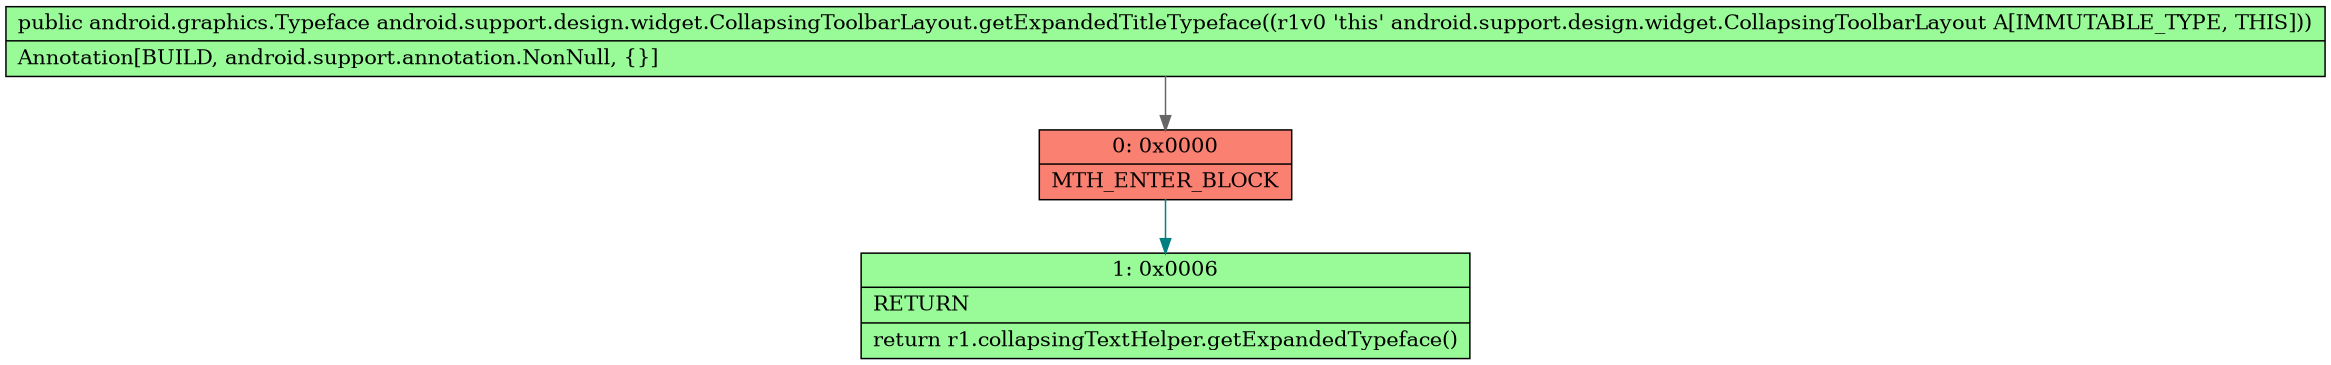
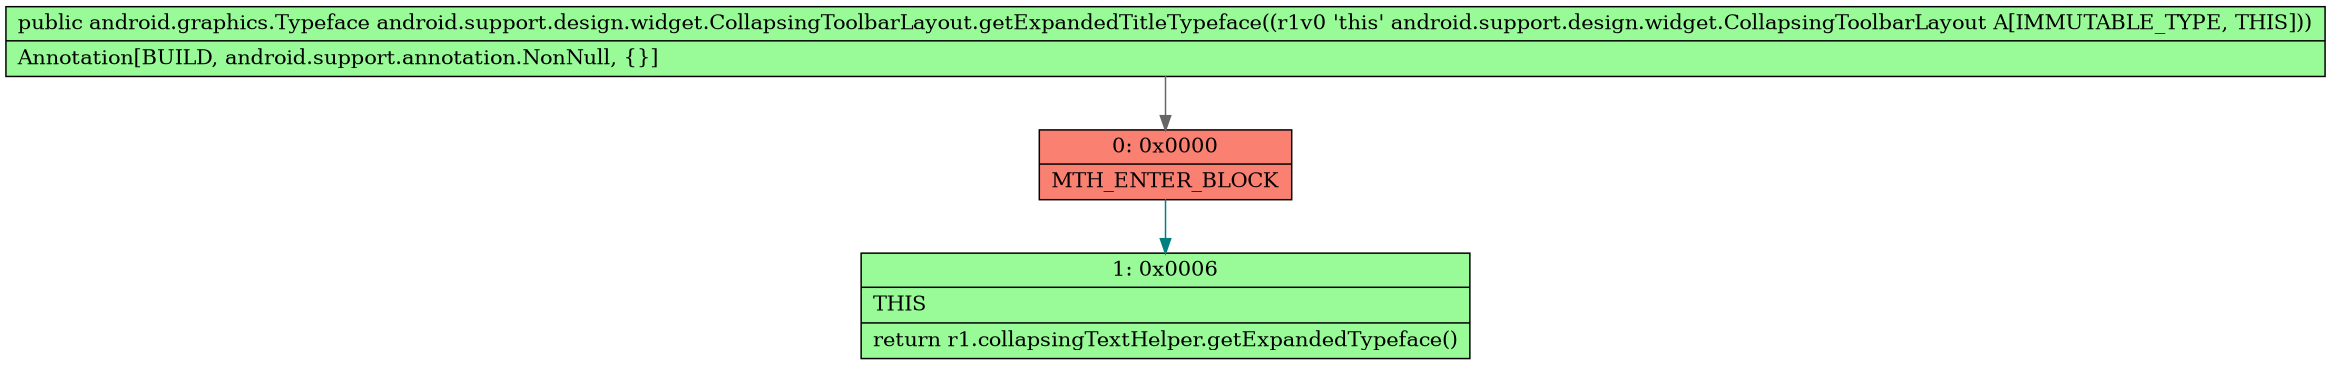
node "1: 0x0006": text "RETURN" -> "THIS"
